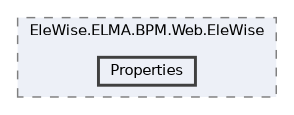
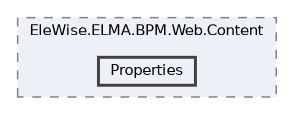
cluster "EleWise.ELMA.BPM.Web.EleWise": label "EleWise.ELMA.BPM.Web.EleWise" -> "EleWise.ELMA.BPM.Web.Content"
